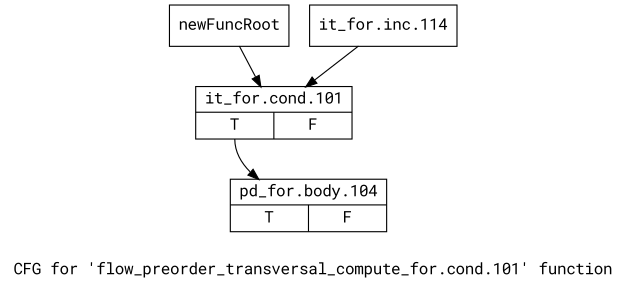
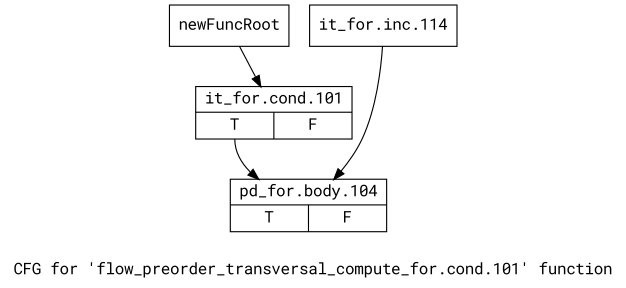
edge "it_for.inc.114" -> "it_for.cond.101": now "it_for.inc.114" -> "pd_for.body.104"
